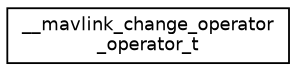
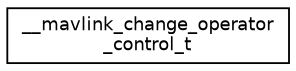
node "__mavlink_change_operator _operator_t": label "__mavlink_change_operator _operator_t" -> "__mavlink_change_operator _control_t"
